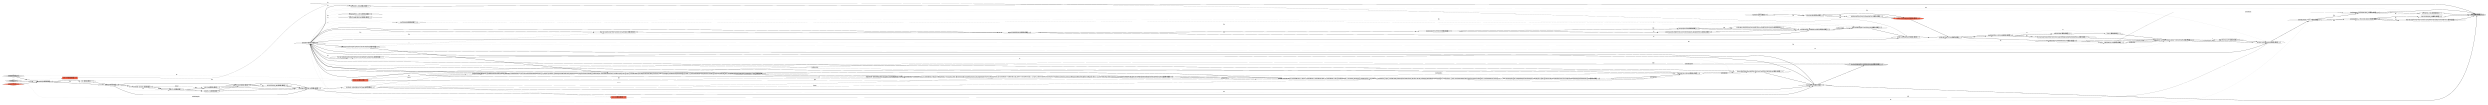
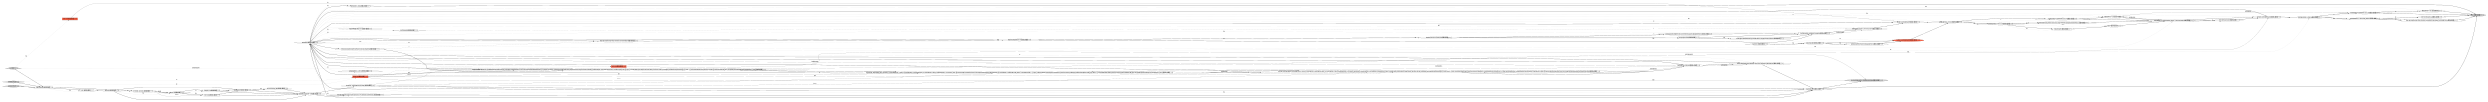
edge "return 0@@@4@@@['1', '1', '1']" -> "boolean async@@@2@@@['1', '1', '0']": now "handshakeInternal['0', '1', '0']" -> "boolean async@@@2@@@['1', '1', '0']"
node "handshakeInternal['0', '1', '0']": fillcolor tomato -> lightgray
